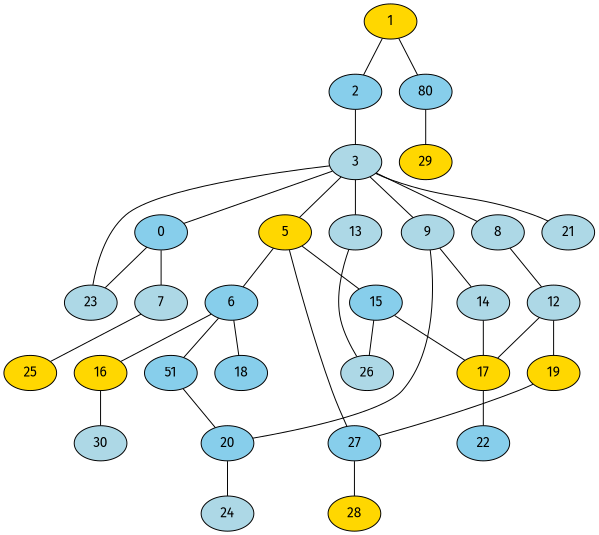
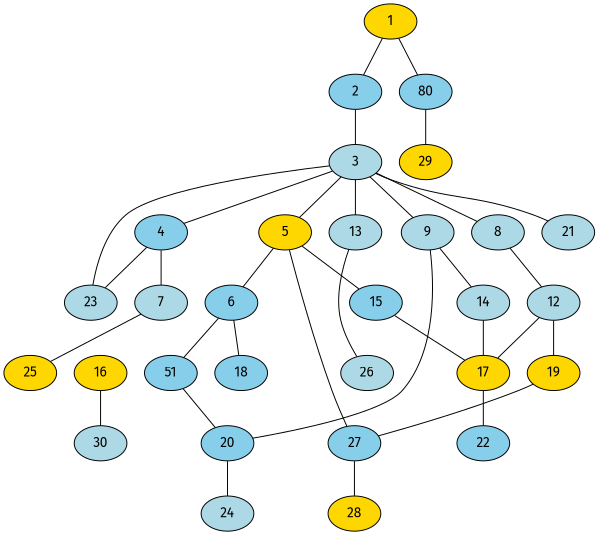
node "0": label "0" -> "4"
edge "6" -- "16": removed
edge "15" -- "26": removed
